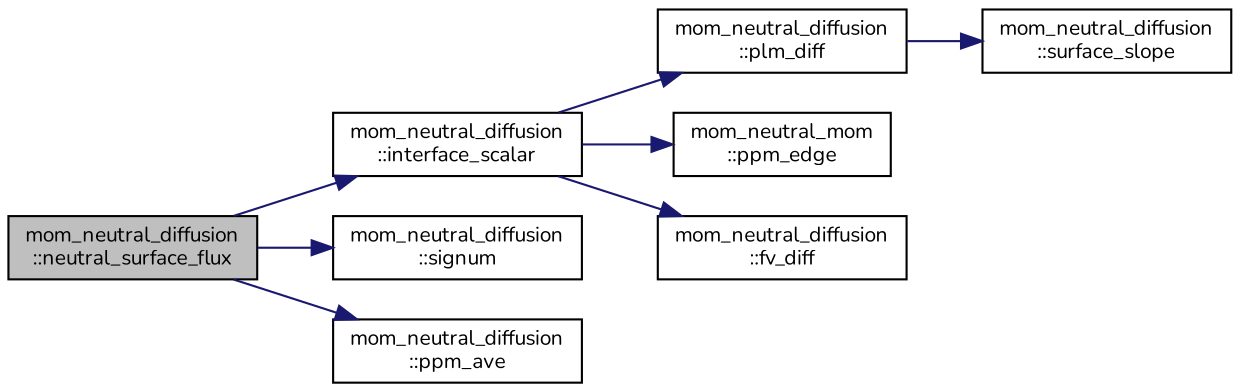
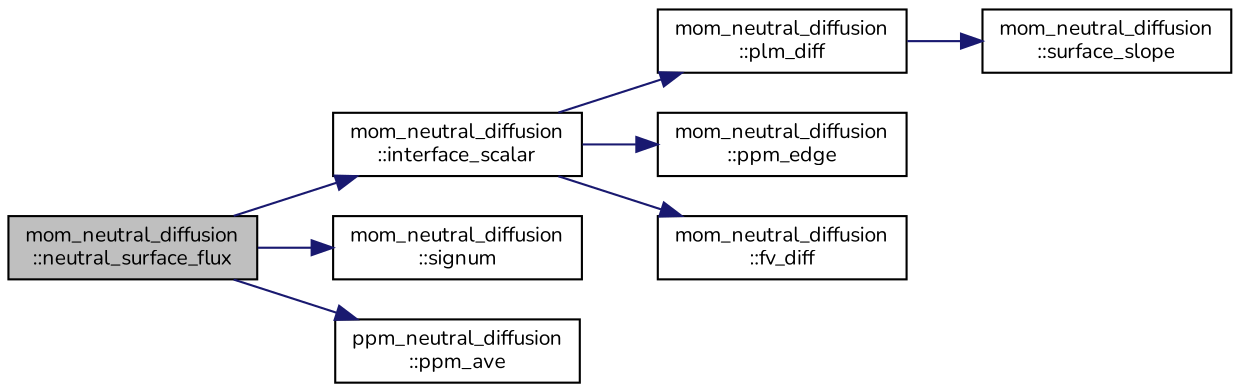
node "mom_neutral_mom ::ppm_edge": label "mom_neutral_mom ::ppm_edge" -> "mom_neutral_diffusion ::ppm_edge"
node "mom_neutral_diffusion ::ppm_ave": label "mom_neutral_diffusion ::ppm_ave" -> "ppm_neutral_diffusion ::ppm_ave"
